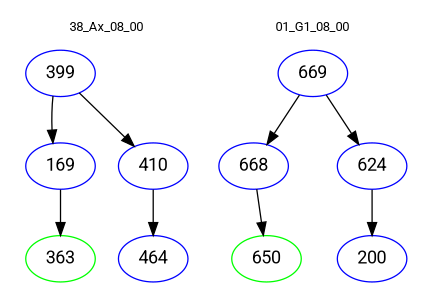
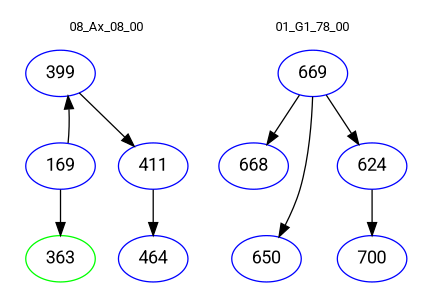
cluster "38_Ax_08_00": label "38_Ax_08_00" -> "08_Ax_08_00"
cluster "01_G1_08_00": label "01_G1_08_00" -> "01_G1_78_00"
edge "399" -> "169": reversed
node "410": label "410" -> "411"
edge "668" -> "650": now "669" -> "650"
node "650": color green -> blue
node "200": label "200" -> "700"
